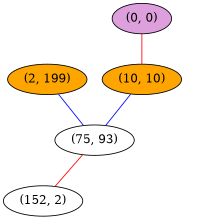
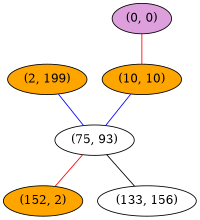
node "(152, 2)": fillcolor white -> orange
node "(133, 156)": added
